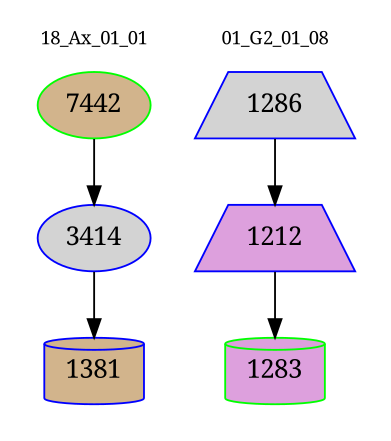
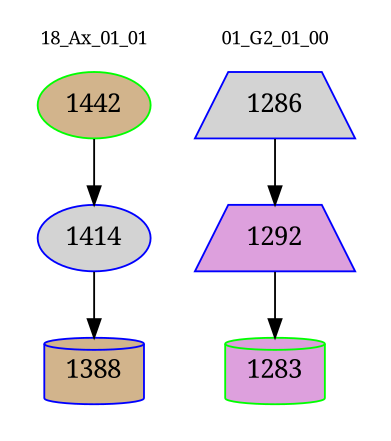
cluster "01_G2_01_08": label "01_G2_01_08" -> "01_G2_01_00"
node "7442": label "7442" -> "1442"
node "3414": label "3414" -> "1414"
node "1212": label "1212" -> "1292"
node "1381": label "1381" -> "1388"
